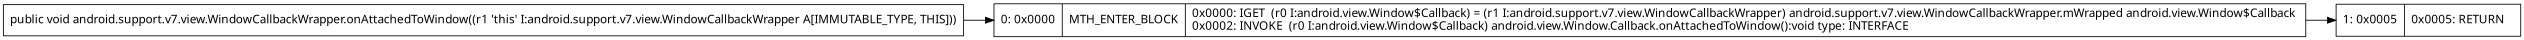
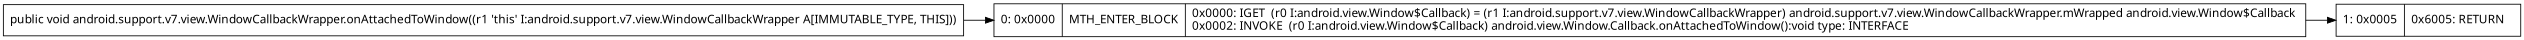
node "1: 0x0005": text "0x0005: RETURN" -> "0x6005: RETURN"
